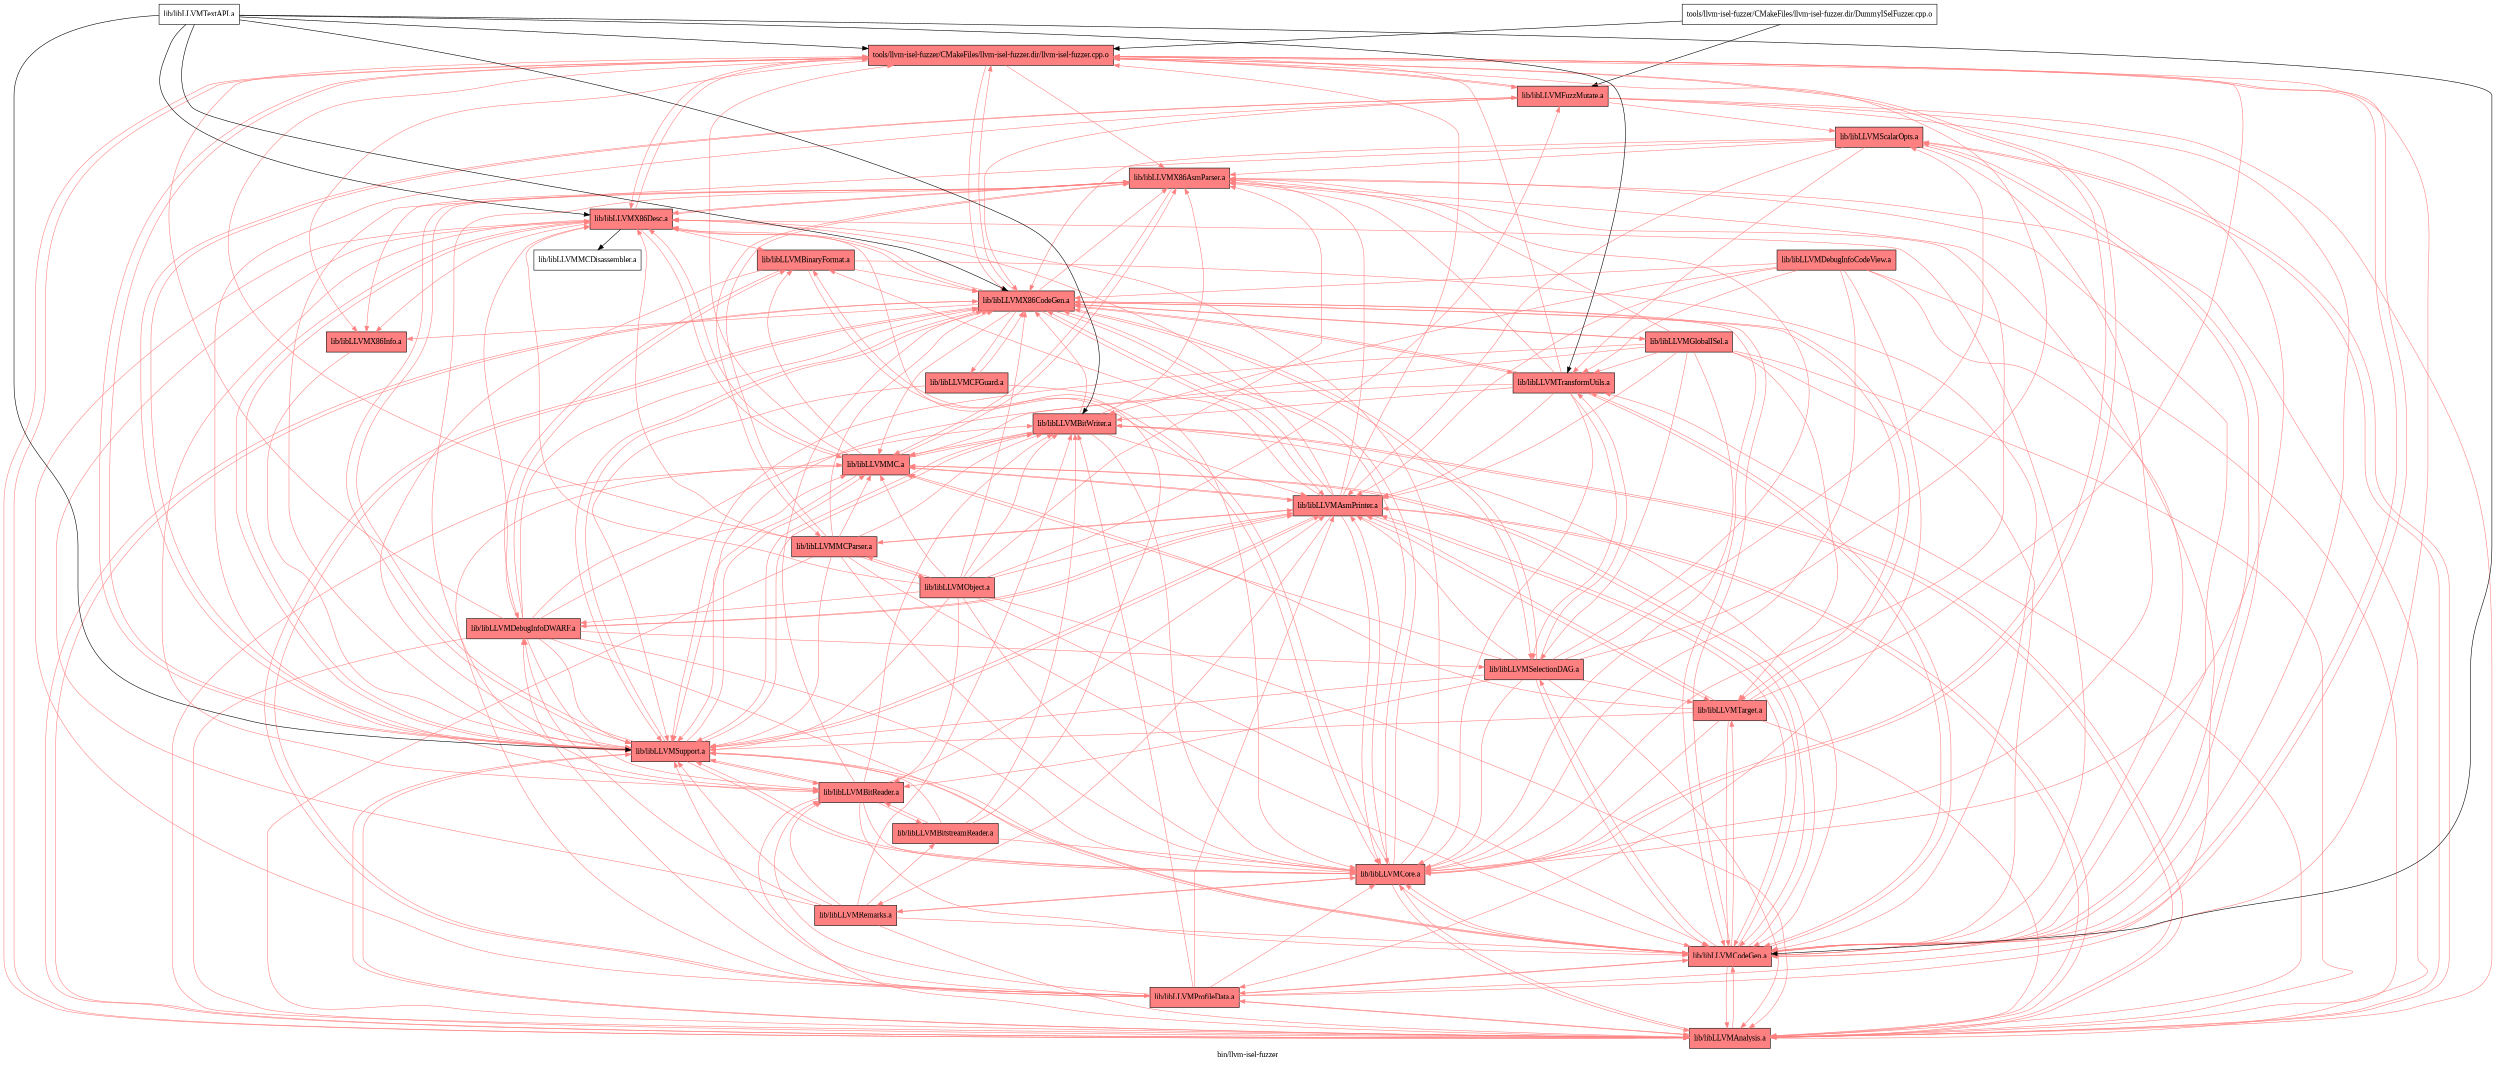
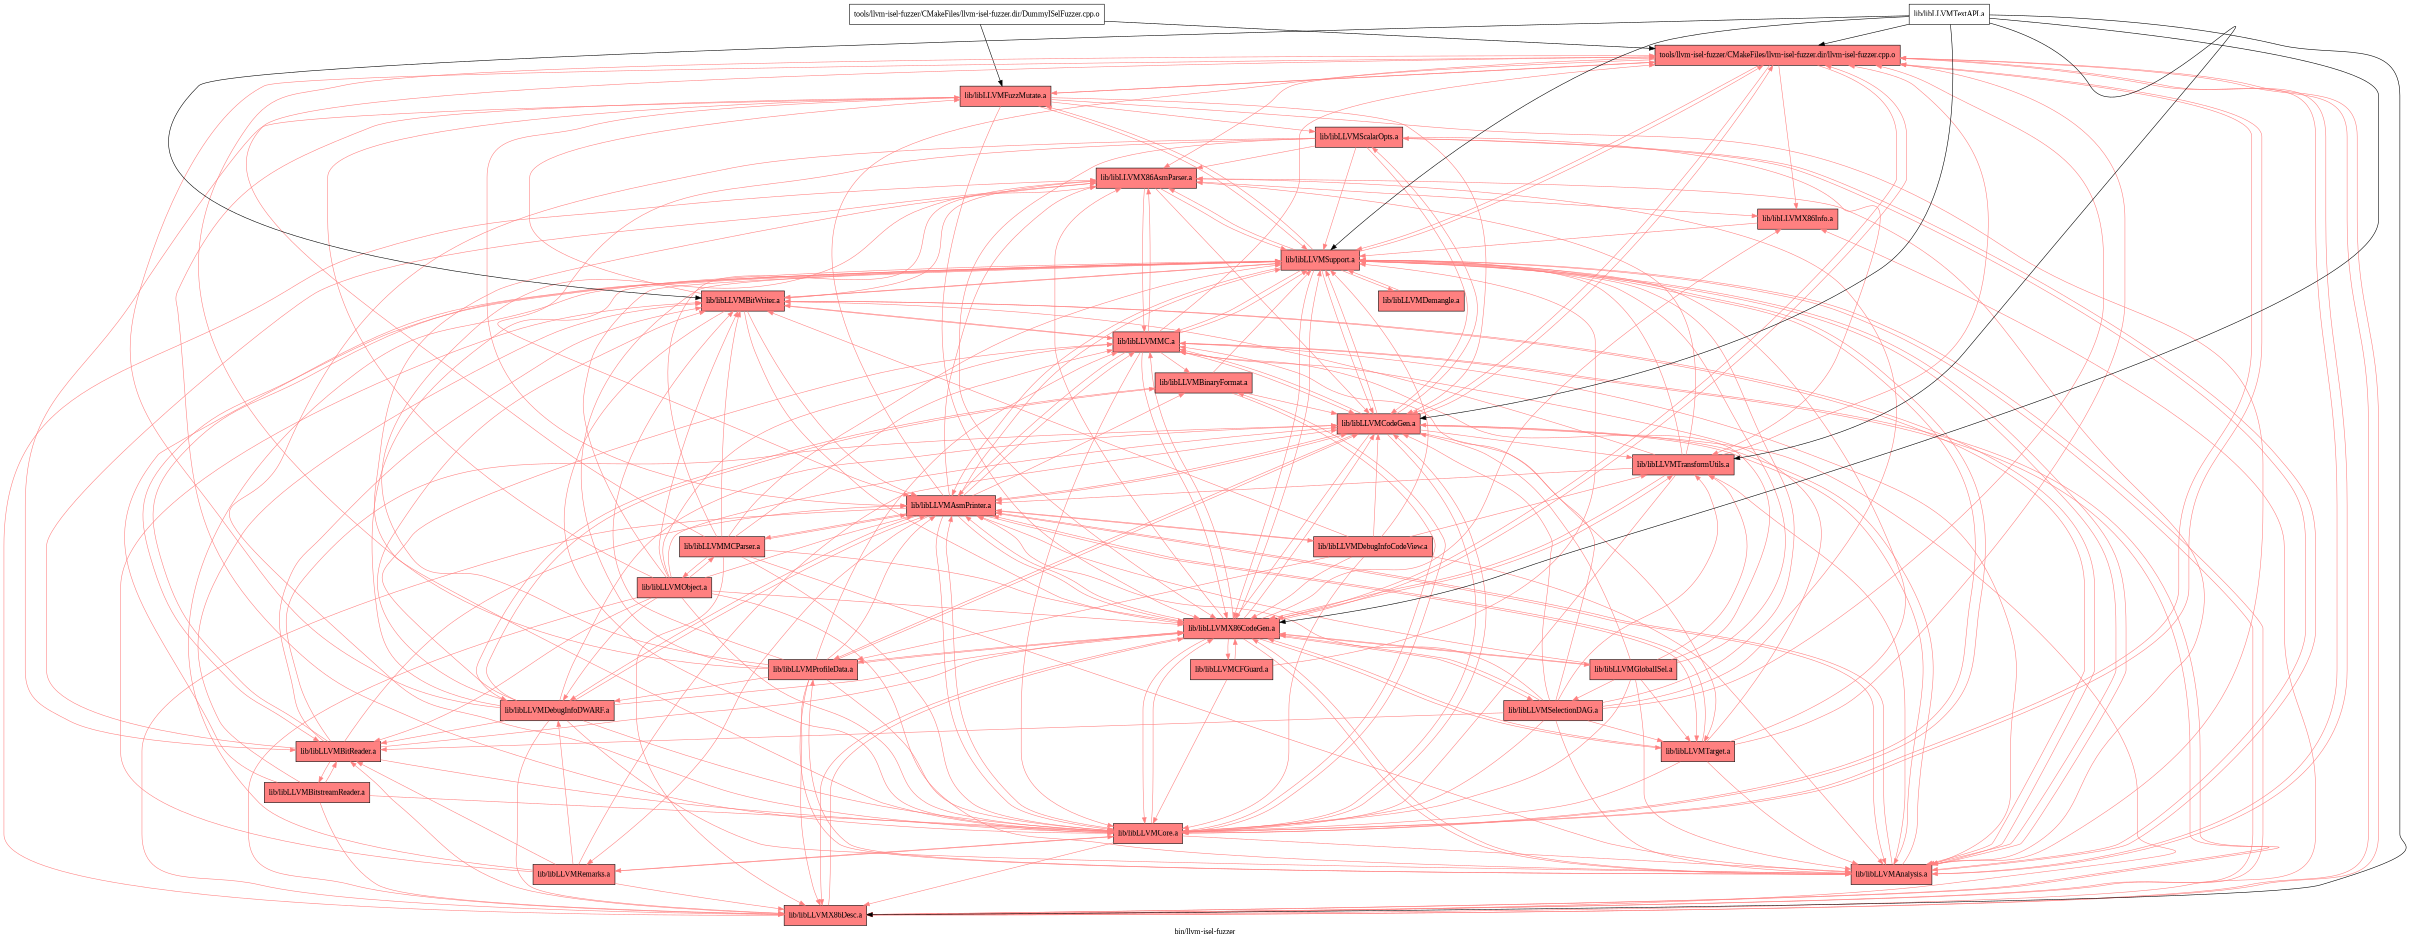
edge "lib/libLLVMX86AsmParser.a" -> "lib/libLLVMX86Desc.a": removed
edge "lib/libLLVMGlobalISel.a" -> "lib/libLLVMX86AsmParser.a": removed
edge "lib/libLLVMX86Desc.a" -> "lib/libLLVMBinaryFormat.a": removed
edge "lib/libLLVMX86AsmParser.a" -> "lib/libLLVMMCParser.a": removed
edge "lib/libLLVMFuzzMutate.a" -> "lib/libLLVMAsmPrinter.a": added
node "lib/libLLVMMCDisassembler.a": removed
edge "lib/libLLVMBinaryFormat.a" -> "lib/libLLVMX86CodeGen.a": now "lib/libLLVMMC.a" -> "lib/libLLVMX86CodeGen.a"
node "lib/libLLVMDemangle.a": added
edge "lib/libLLVMDebugInfoCodeView.a" -> "lib/libLLVMSupport.a": added
edge "lib/libLLVMObject.a" -> "lib/libLLVMX86AsmParser.a": removed
edge "lib/libLLVMSelectionDAG.a" -> "lib/libLLVMScalarOpts.a": removed
edge "lib/libLLVMAsmPrinter.a" -> "lib/libLLVMDebugInfoCodeView.a": added
edge "lib/libLLVMTransformUtils.a" -> "lib/libLLVMSelectionDAG.a": removed
edge "lib/libLLVMBitWriter.a" -> "lib/libLLVMCodeGen.a": now "lib/libLLVMBitWriter.a" -> "lib/libLLVMFuzzMutate.a"
edge "lib/libLLVMDebugInfoDWARF.a" -> "lib/libLLVMSelectionDAG.a": removed
edge "lib/libLLVMTransformUtils.a" -> "lib/libLLVMCodeGen.a": removed
edge "lib/libLLVMMCParser.a" -> "lib/libLLVMCodeGen.a": removed
edge "lib/libLLVMTarget.a" -> "lib/libLLVMCodeGen.a": removed
edge "lib/libLLVMCodeGen.a" -> "lib/libLLVMSelectionDAG.a": removed
edge "lib/libLLVMRemarks.a" -> "lib/libLLVMBitstreamReader.a": removed
edge "lib/libLLVMProfileData.a" -> "lib/libLLVMBitReader.a": removed
edge "lib/libLLVMAnalysis.a" -> "lib/libLLVMCore.a": now "lib/libLLVMMC.a" -> "lib/libLLVMCore.a"
edge "lib/libLLVMBitReader.a" -> "lib/libLLVMAnalysis.a": removed
edge "lib/libLLVMRemarks.a" -> "lib/libLLVMAnalysis.a": removed
